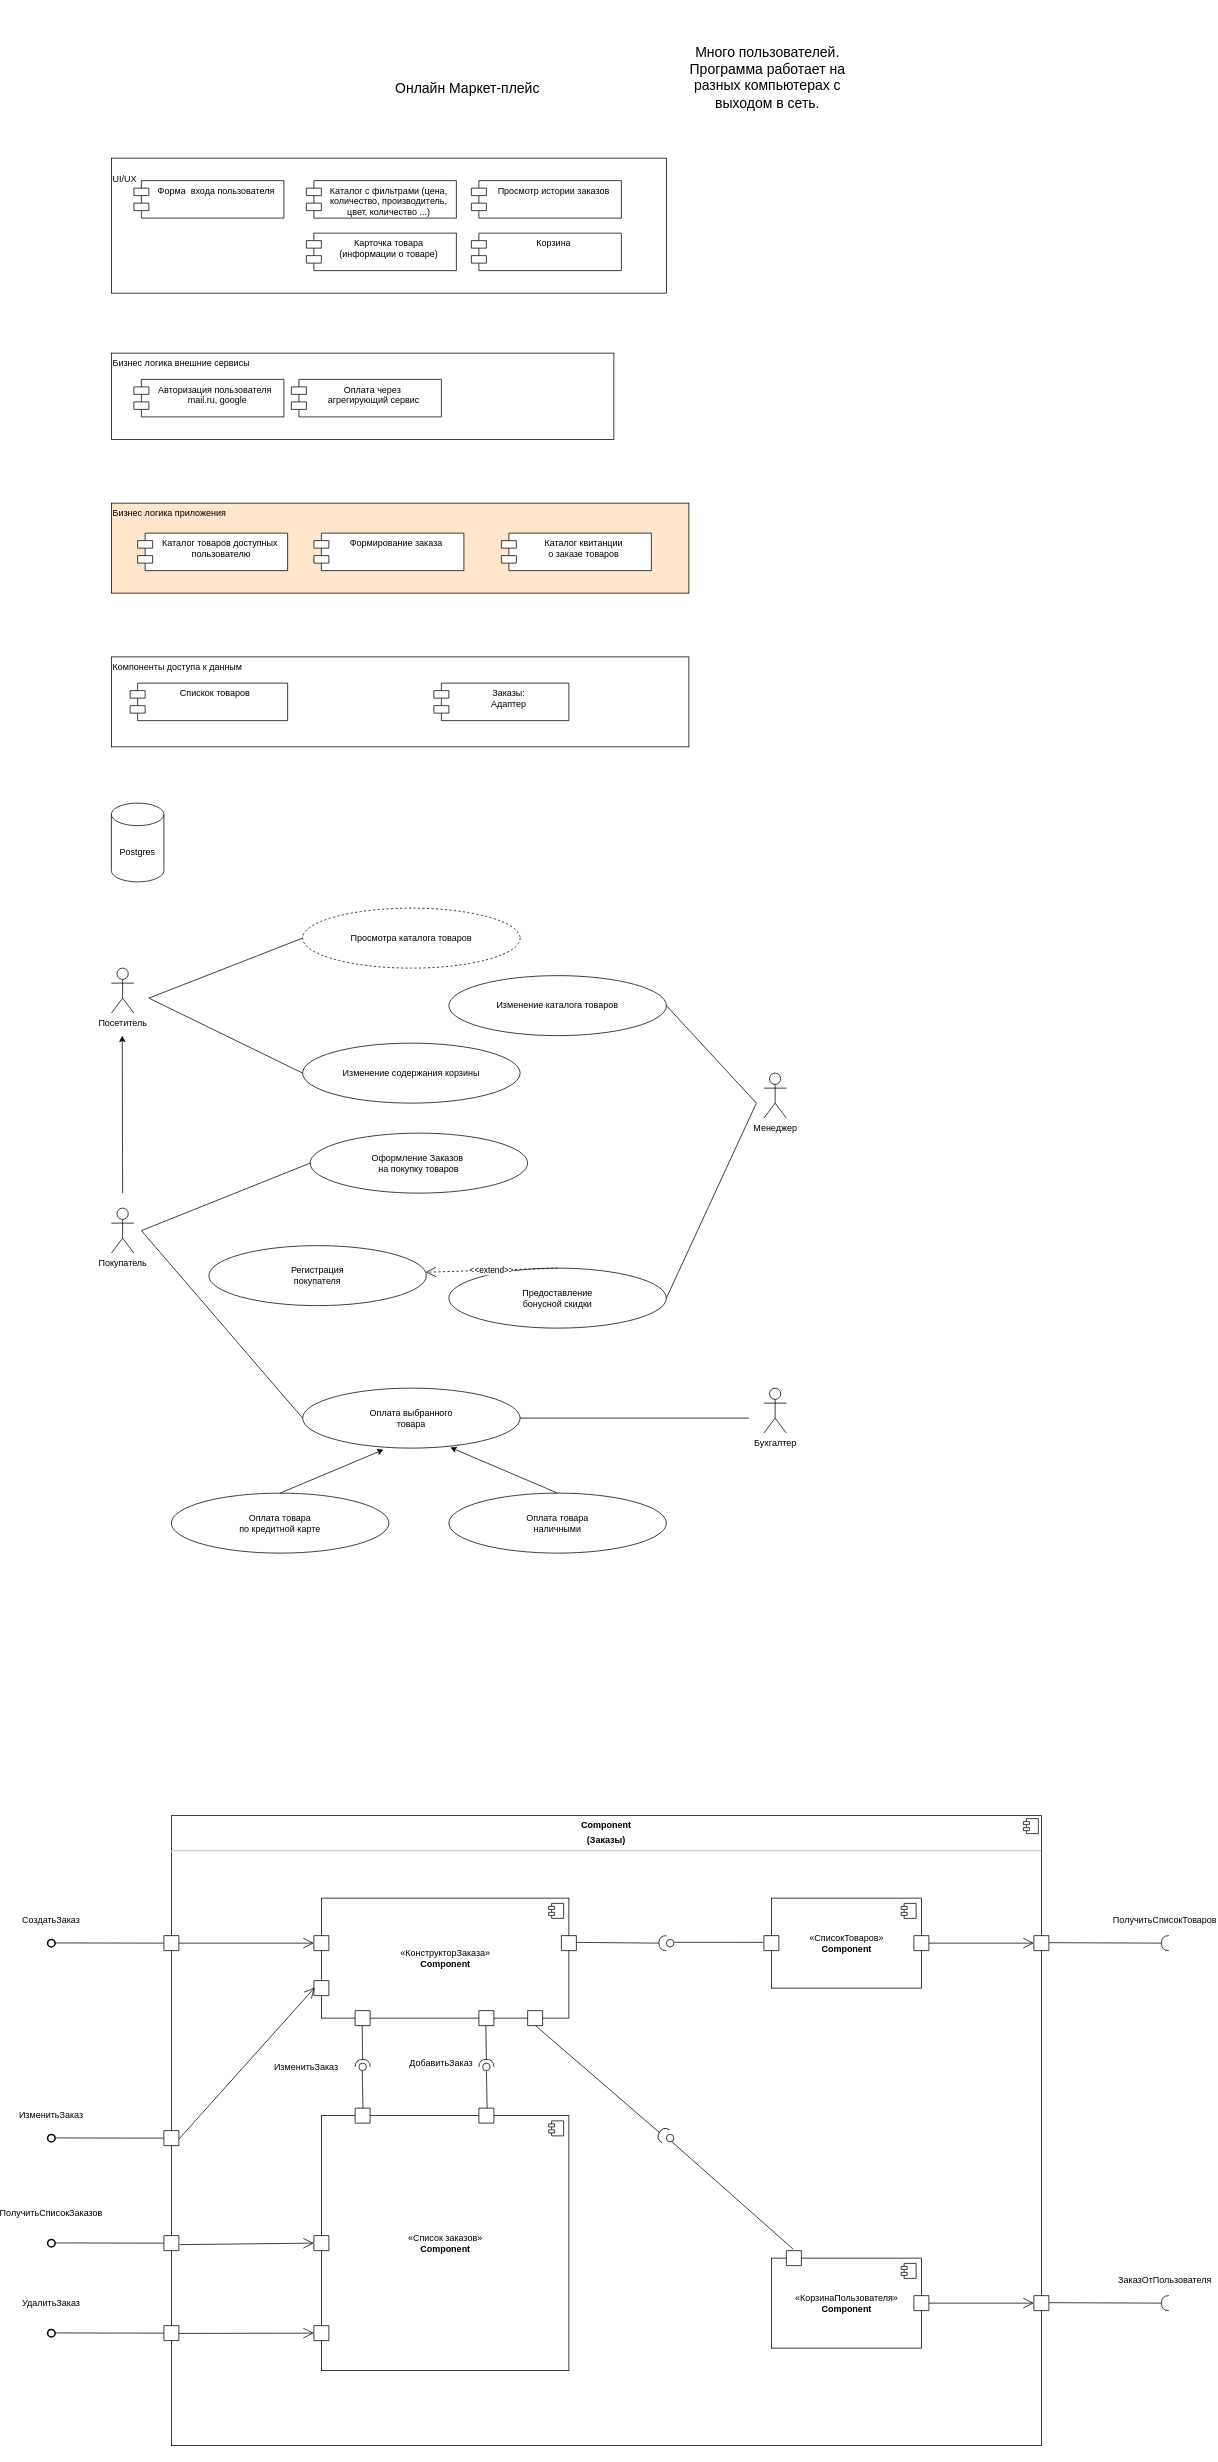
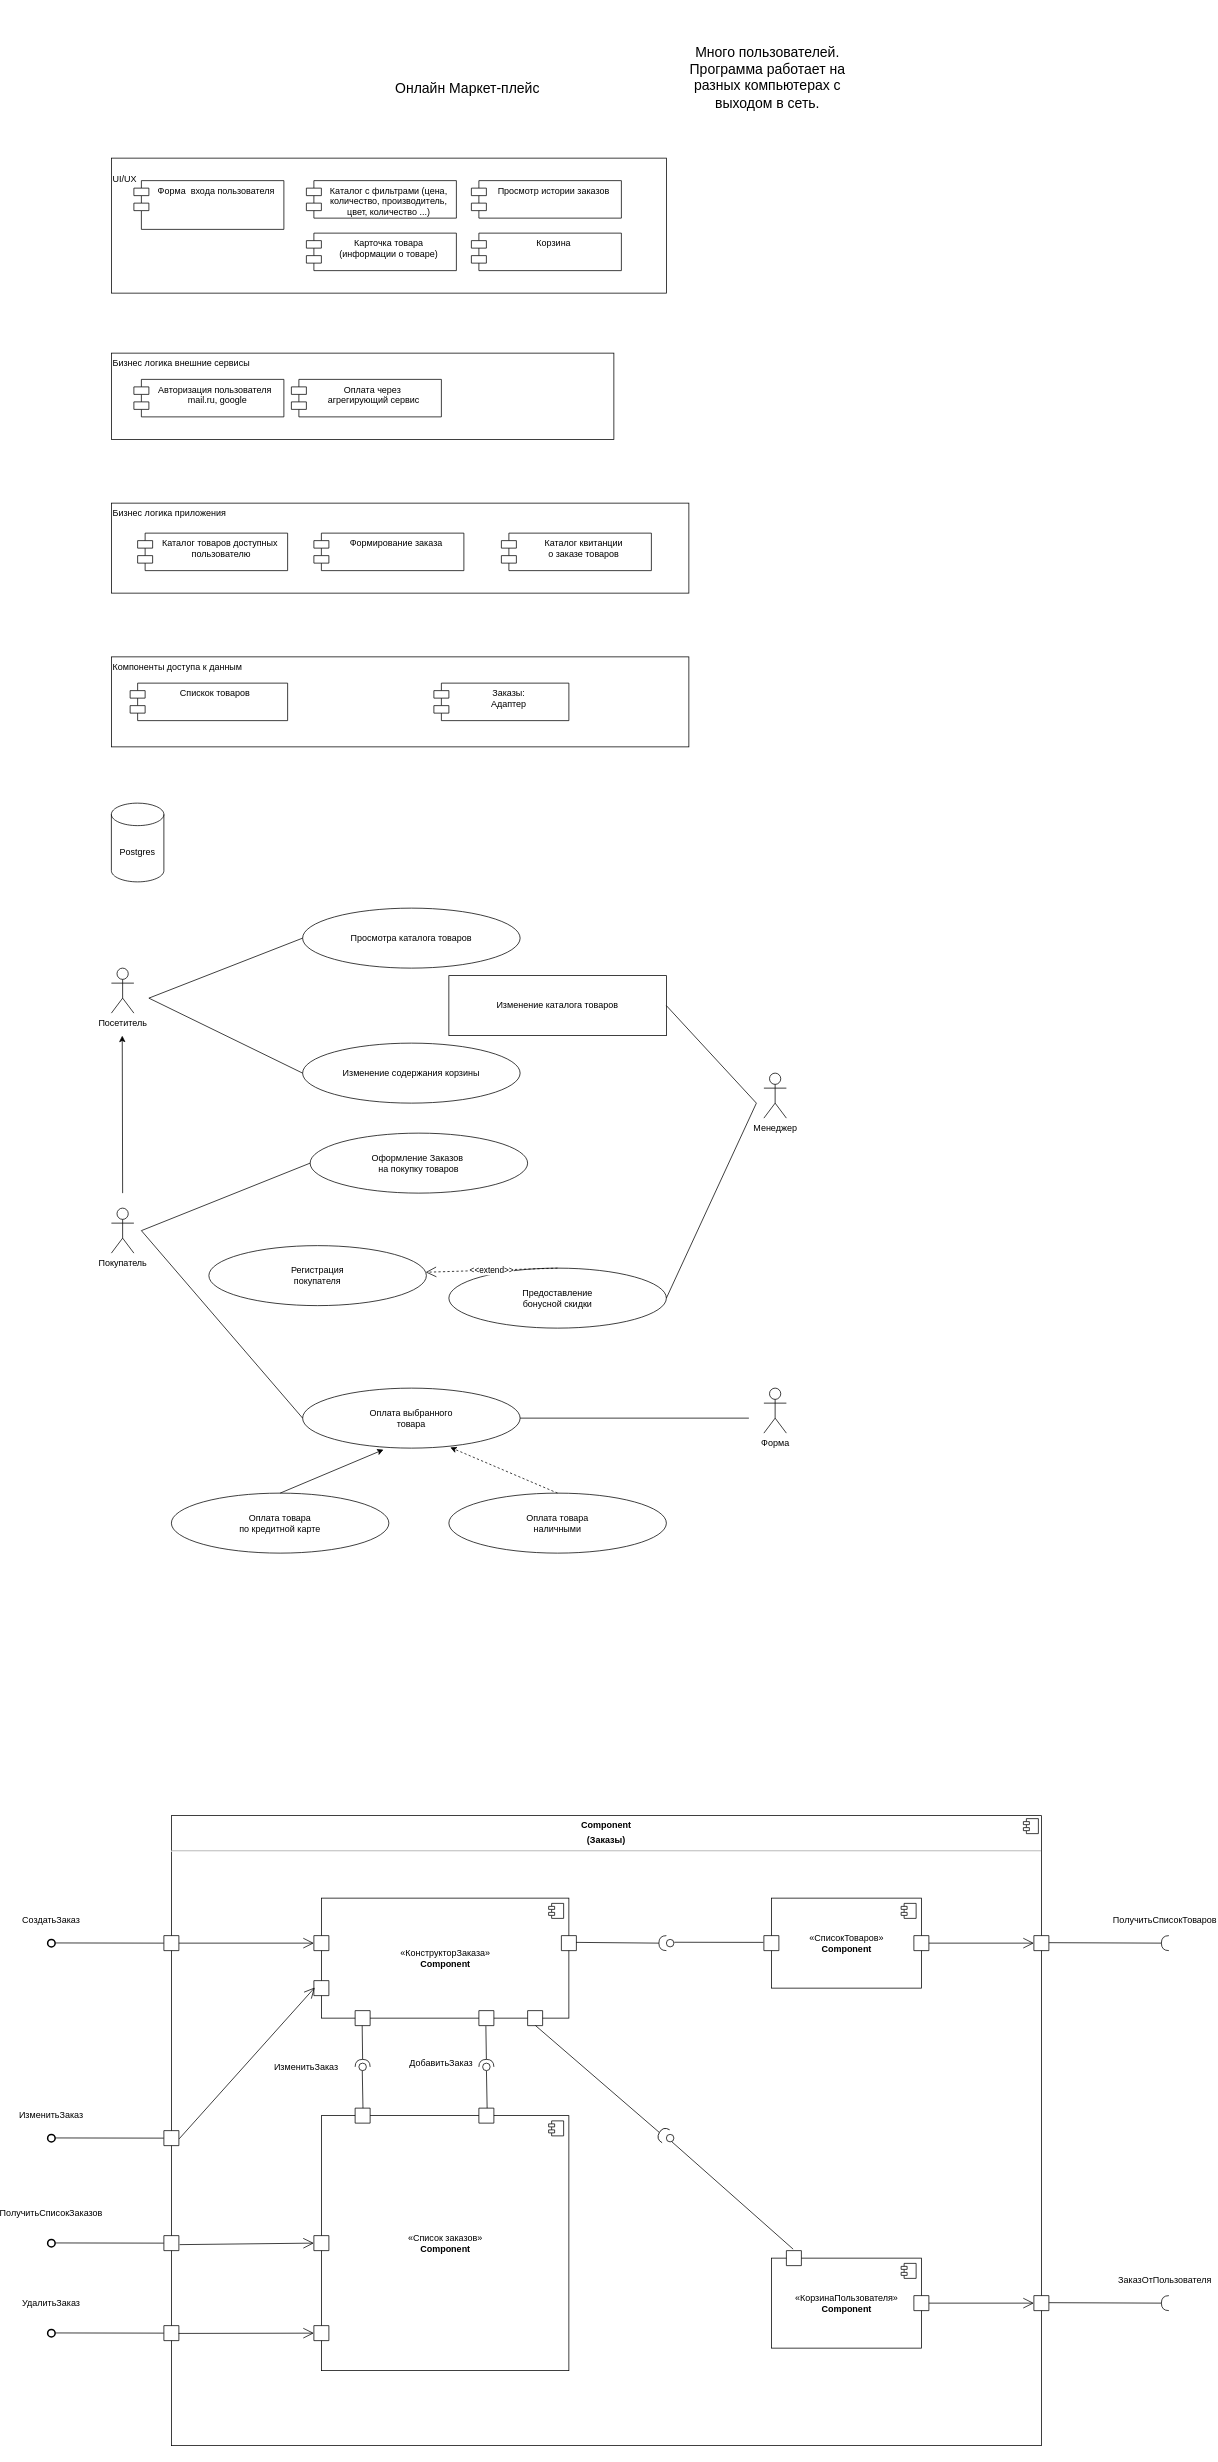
node "Форма входа пользователя": size 150x38 -> 150x49
node "Бизнес логика приложения": fillcolor #ffe6cc -> #ffffff
node "Просмотра каталога товаров": style dashed -> solid
node "Изменение каталога товаров": shape ellipse -> rectangle
node "Бухгалтер": label "Бухгалтер" -> "Форма"
edge "Оплата товара наличными" -> "Оплата выбранного товара": style solid -> dashed
